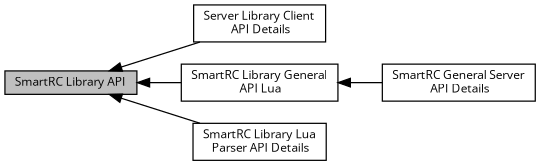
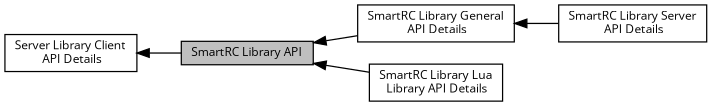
edge "Server Library Client API Details" -> "SmartRC Library API": reversed
node "SmartRC Library General API Lua": label "SmartRC Library General API Lua" -> "SmartRC Library General API Details"
node "SmartRC General Server API Details": label "SmartRC General Server API Details" -> "SmartRC Library Server API Details"
node "SmartRC Library Lua Parser API Details": label "SmartRC Library Lua Parser API Details" -> "SmartRC Library Lua Library API Details"
